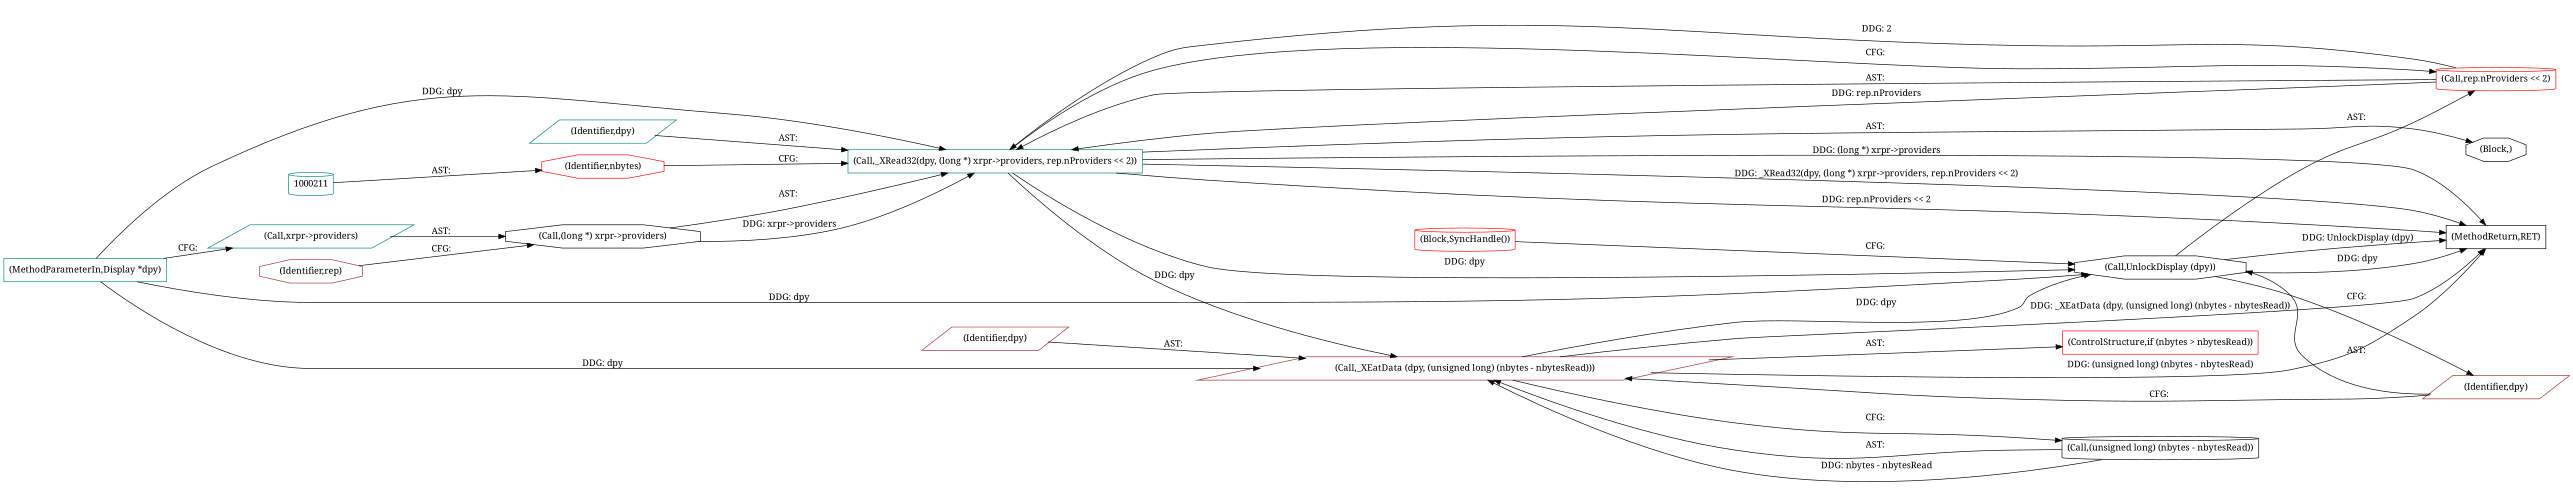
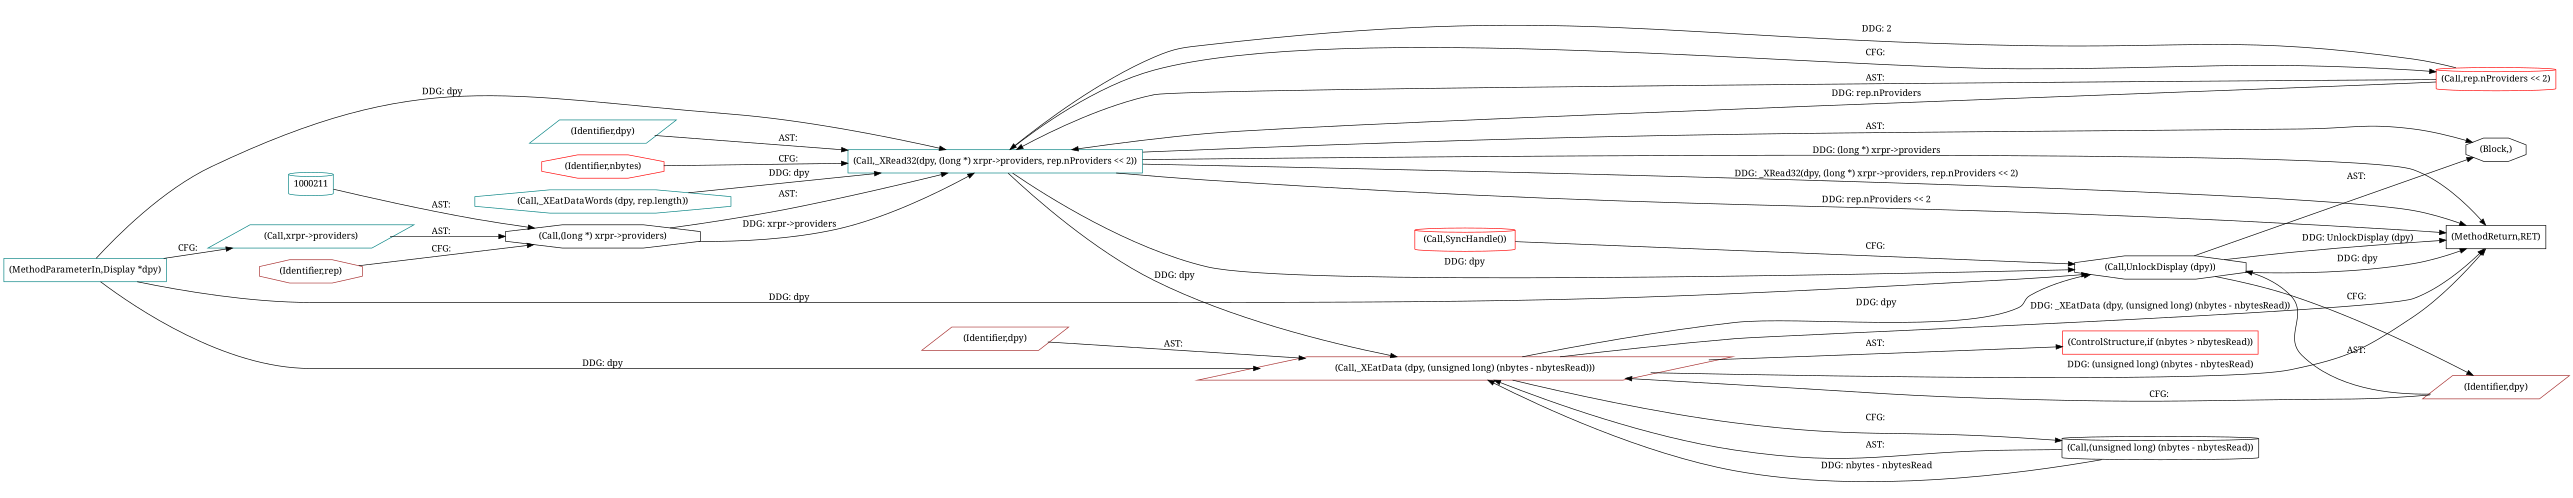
edge "(Call,UnlockDisplay (dpy))" -> "(Call,rep.nProviders << 2)": now "(Call,UnlockDisplay (dpy))" -> "(Block,)"
edge "1000211" -> "(Identifier,nbytes)": now "1000211" -> "(Call,(long *) xrpr->providers)"
node "(Call,_XEatDataWords (dpy, rep.length))": added
node "(Block,SyncHandle())": label "(Block,SyncHandle())" -> "(Call,SyncHandle())"
